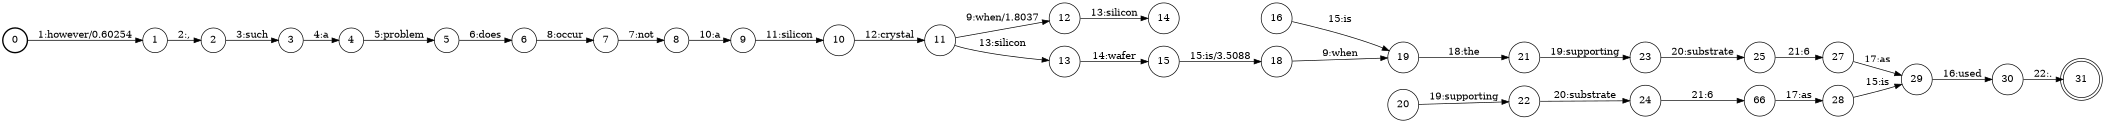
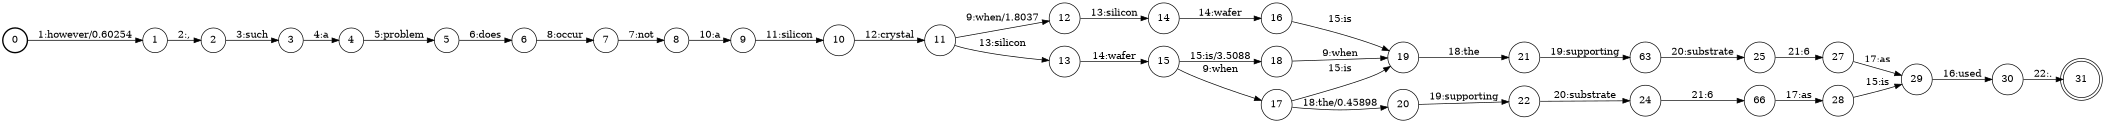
edge "14" -> "16": added, label "14:wafer"
node "23": label "23" -> "63"
node "17": added
